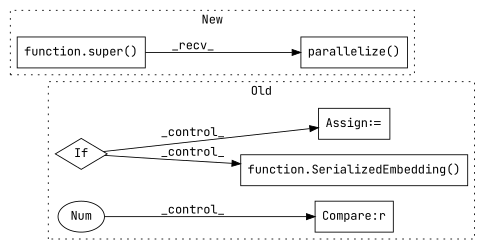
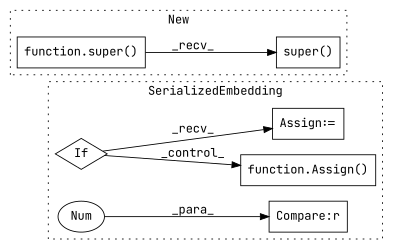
node "parallelize()": label "parallelize()" -> "super()"
cluster "Old": label "Old" -> "SerializedEmbedding"
edge "If" -> "Assign:=": label "_control_" -> "_recv_"
node "function.SerializedEmbedding()": label "function.SerializedEmbedding()" -> "function.Assign()"
edge "Num" -> "Compare:r": label "_control_" -> "_para_"
